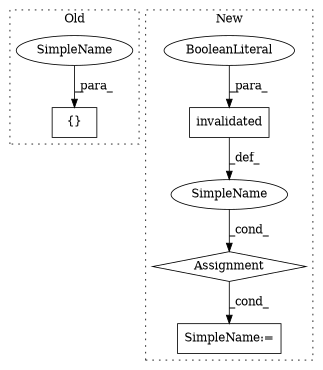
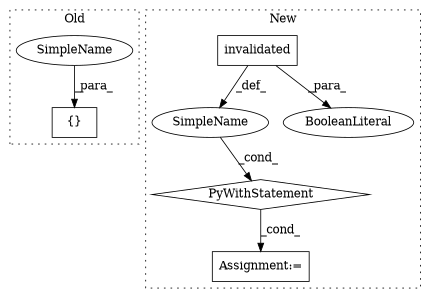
edge "BooleanLiteral" -> "invalidated": reversed
node "Assignment": label "Assignment" -> "PyWithStatement"
node "SimpleName:=": label "SimpleName:=" -> "Assignment:="
